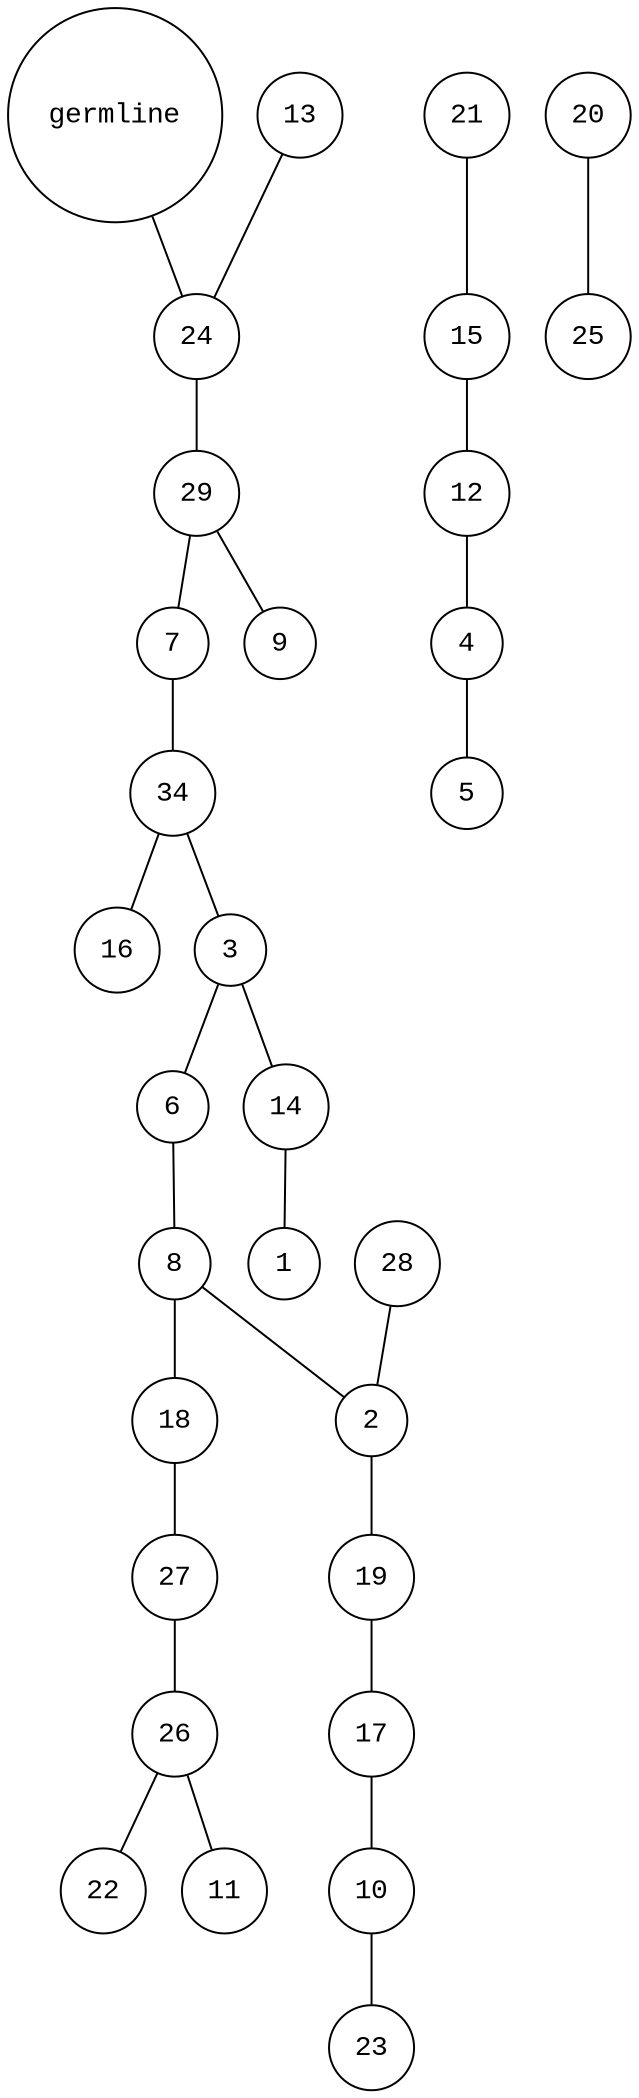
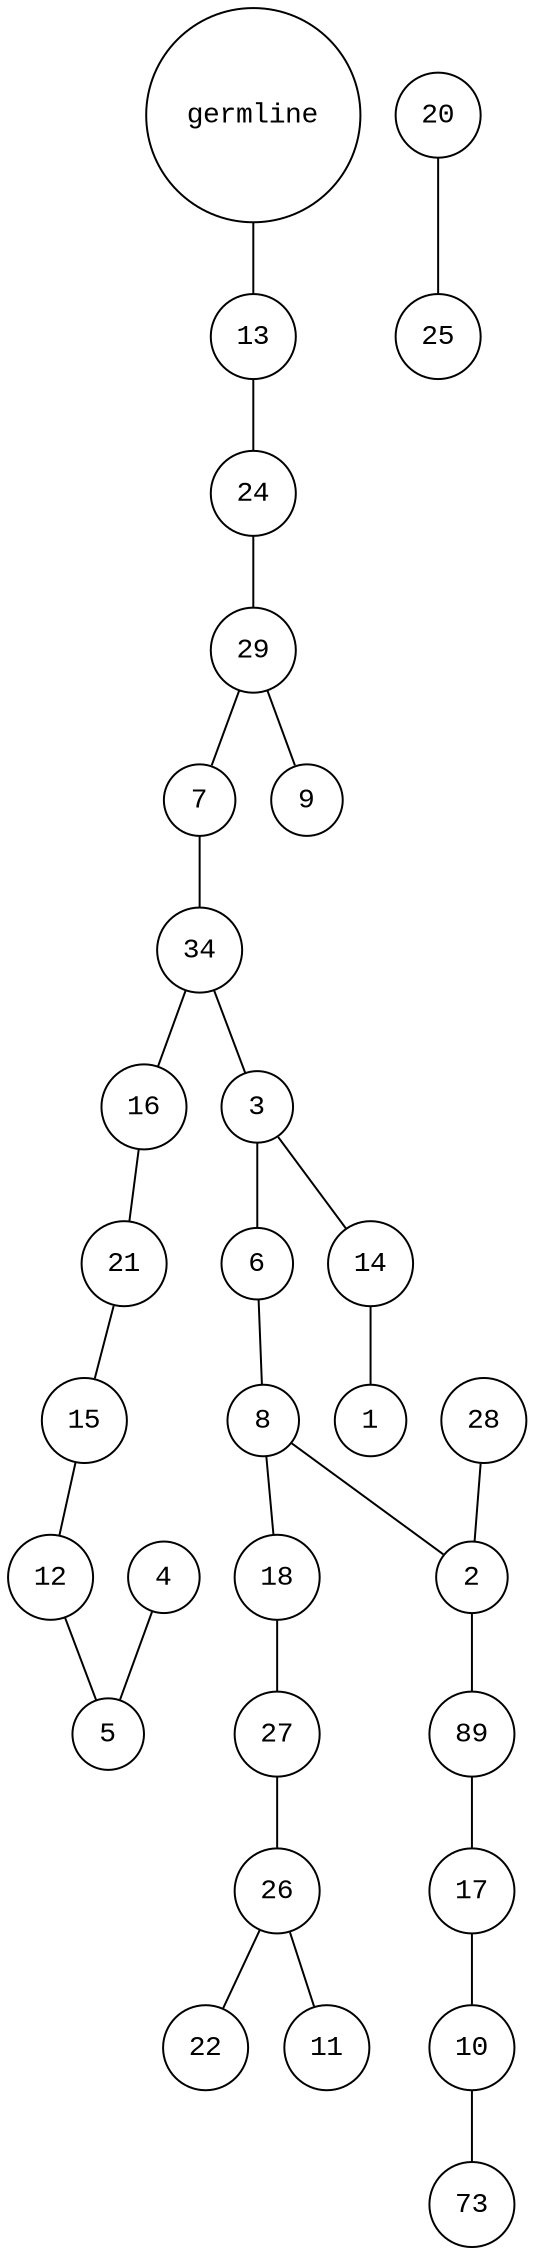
edge "germline" -- "24": now "germline" -- "13"
edge "12" -- "4": now "12" -- "5"
edge "16" -- "21": added
node "19": label "19" -> "89"
node "23": label "23" -> "73"
